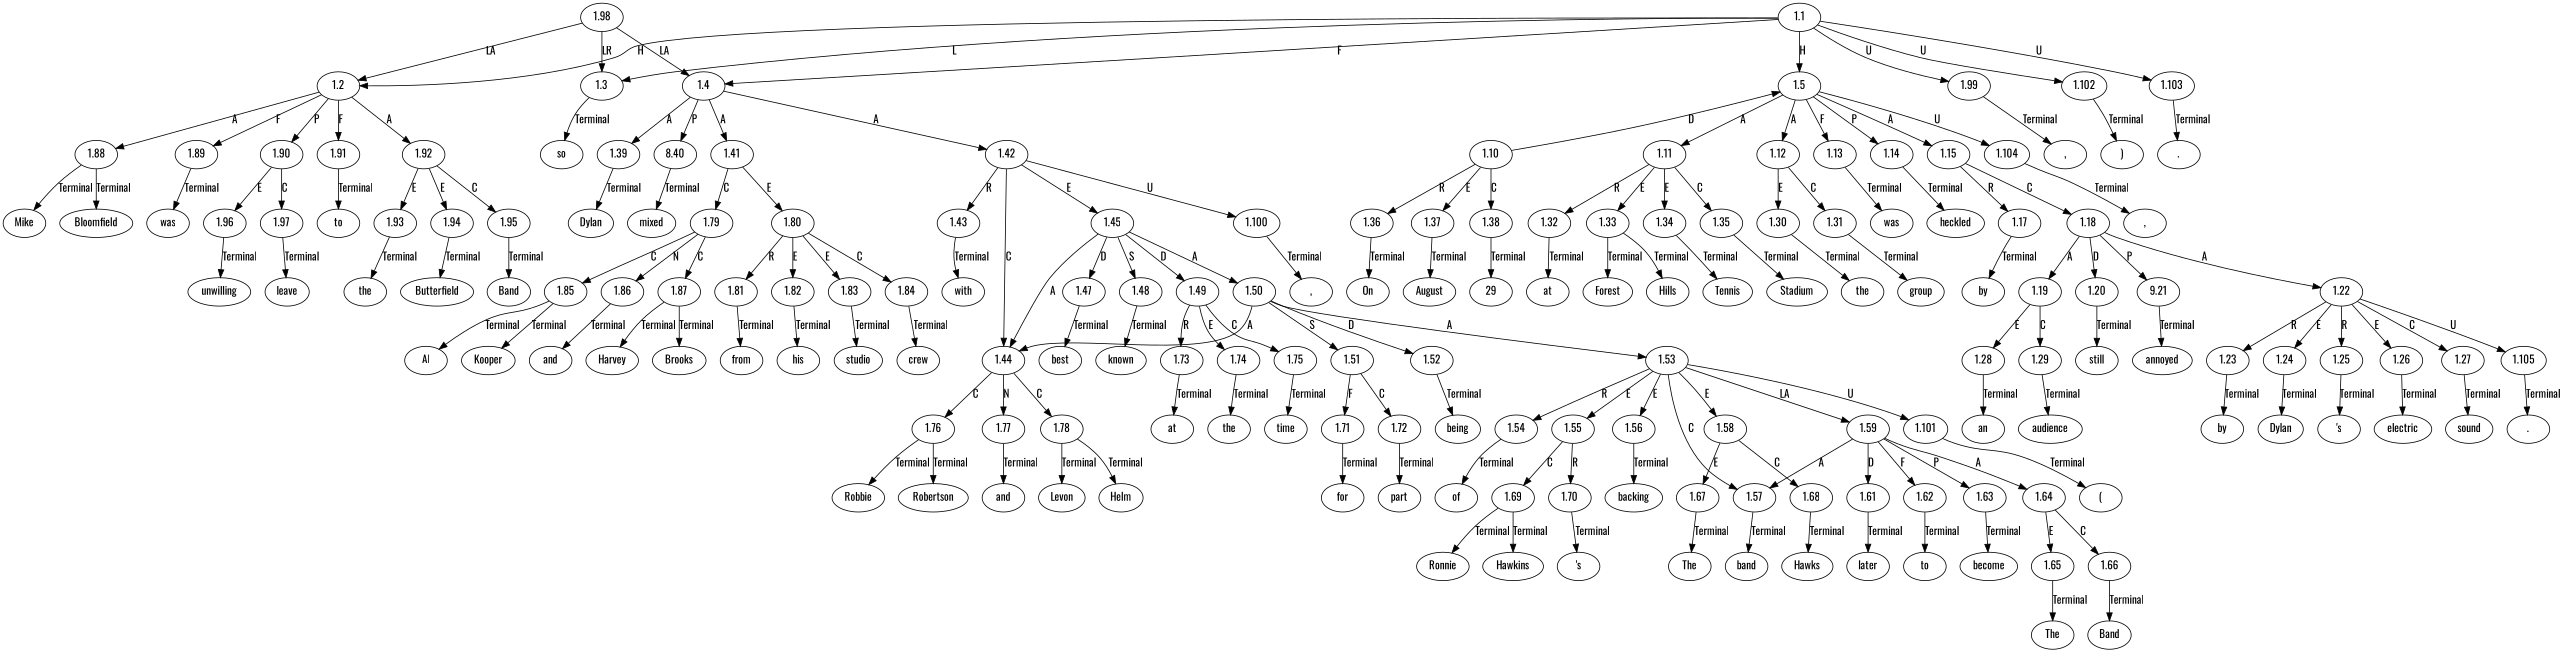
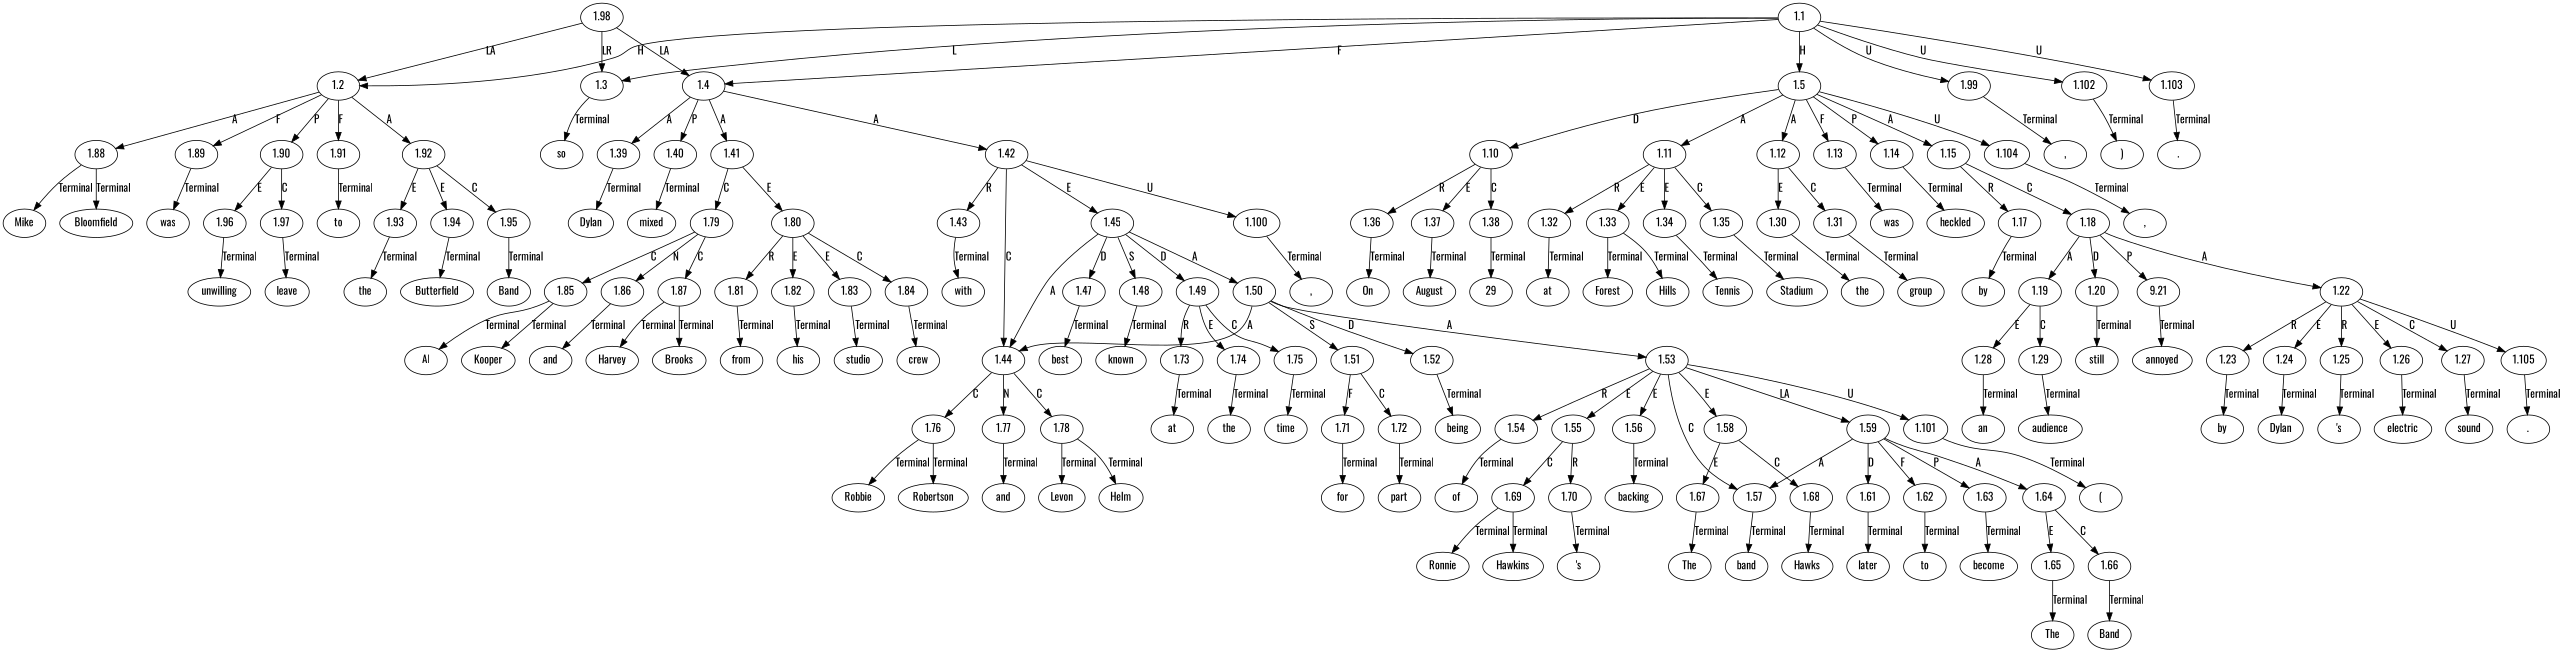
edge "1.10" -> "1.5": reversed
node "8.40": label "8.40" -> "1.40"
